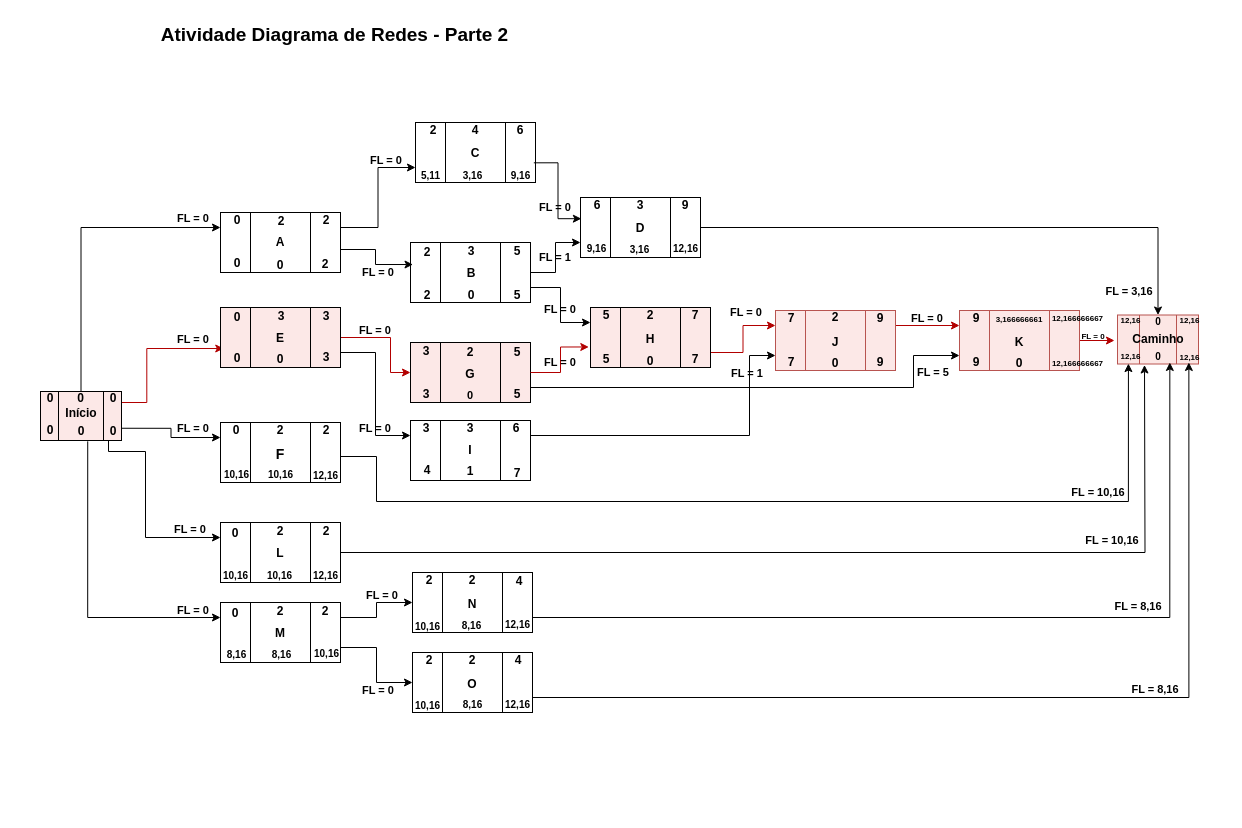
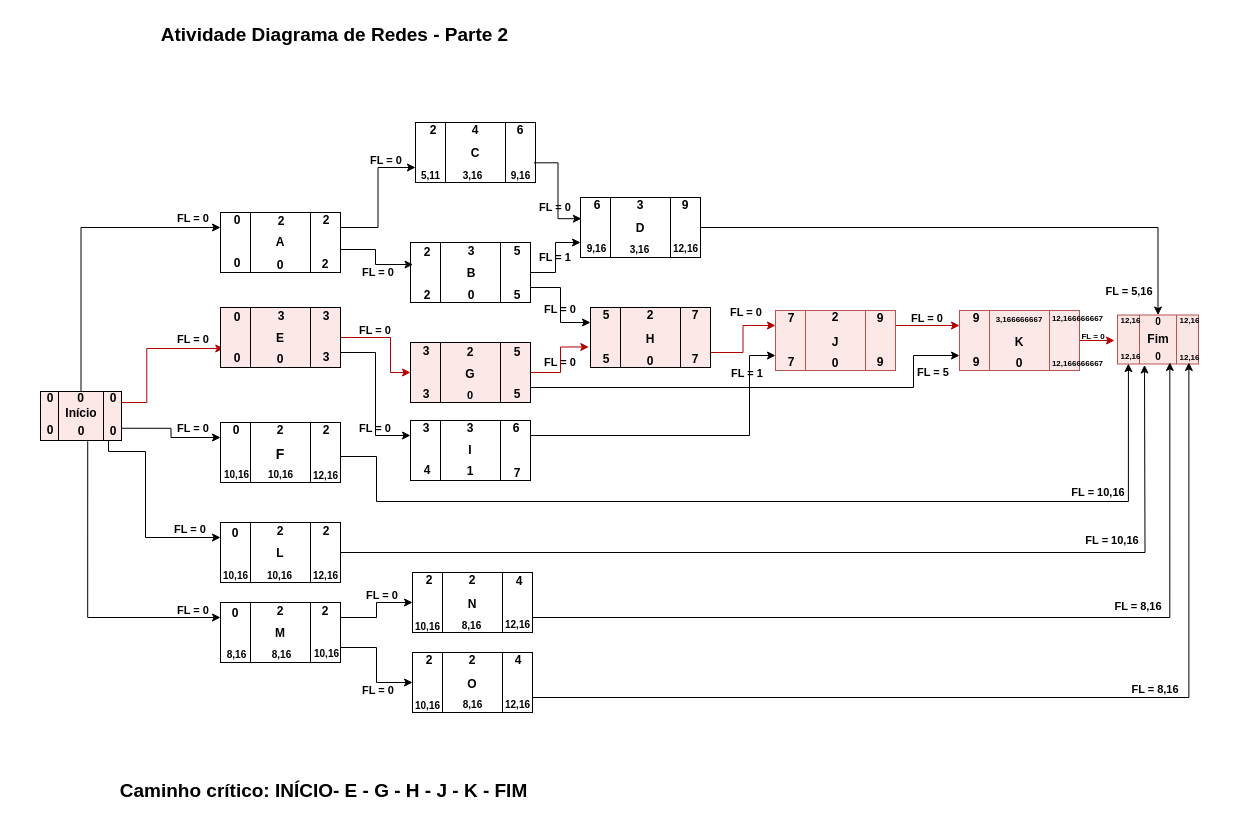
node "FL = 3,16": label "FL = 3,16" -> "FL = 5,16"
node "3,166666661": label "3,166666661" -> "3,166666667"
node "Caminho": label "Caminho" -> "Fim"
node "Caminho crítico: INÍCIO- E - G - H - J - K - FIM": added
